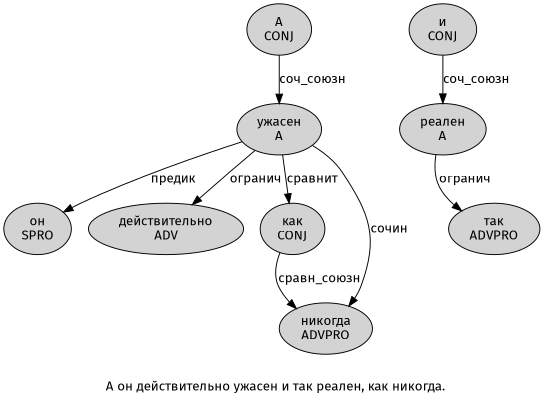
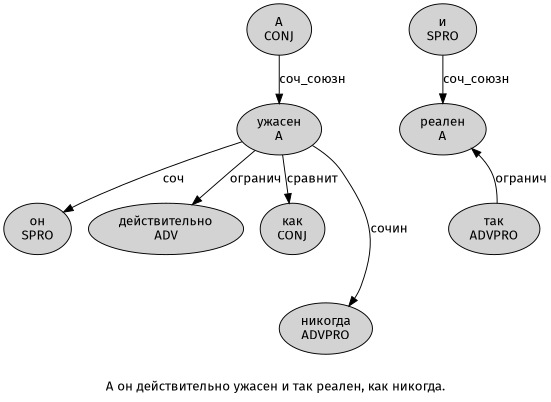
node "и CONJ": label "и CONJ" -> "и SPRO"
edge "ужасен A" -> "он SPRO": label "предик" -> "соч"
edge "реален A" -> "так ADVPRO": reversed
edge "как CONJ" -> "никогда ADVPRO": removed, label "сравн_союзн"
